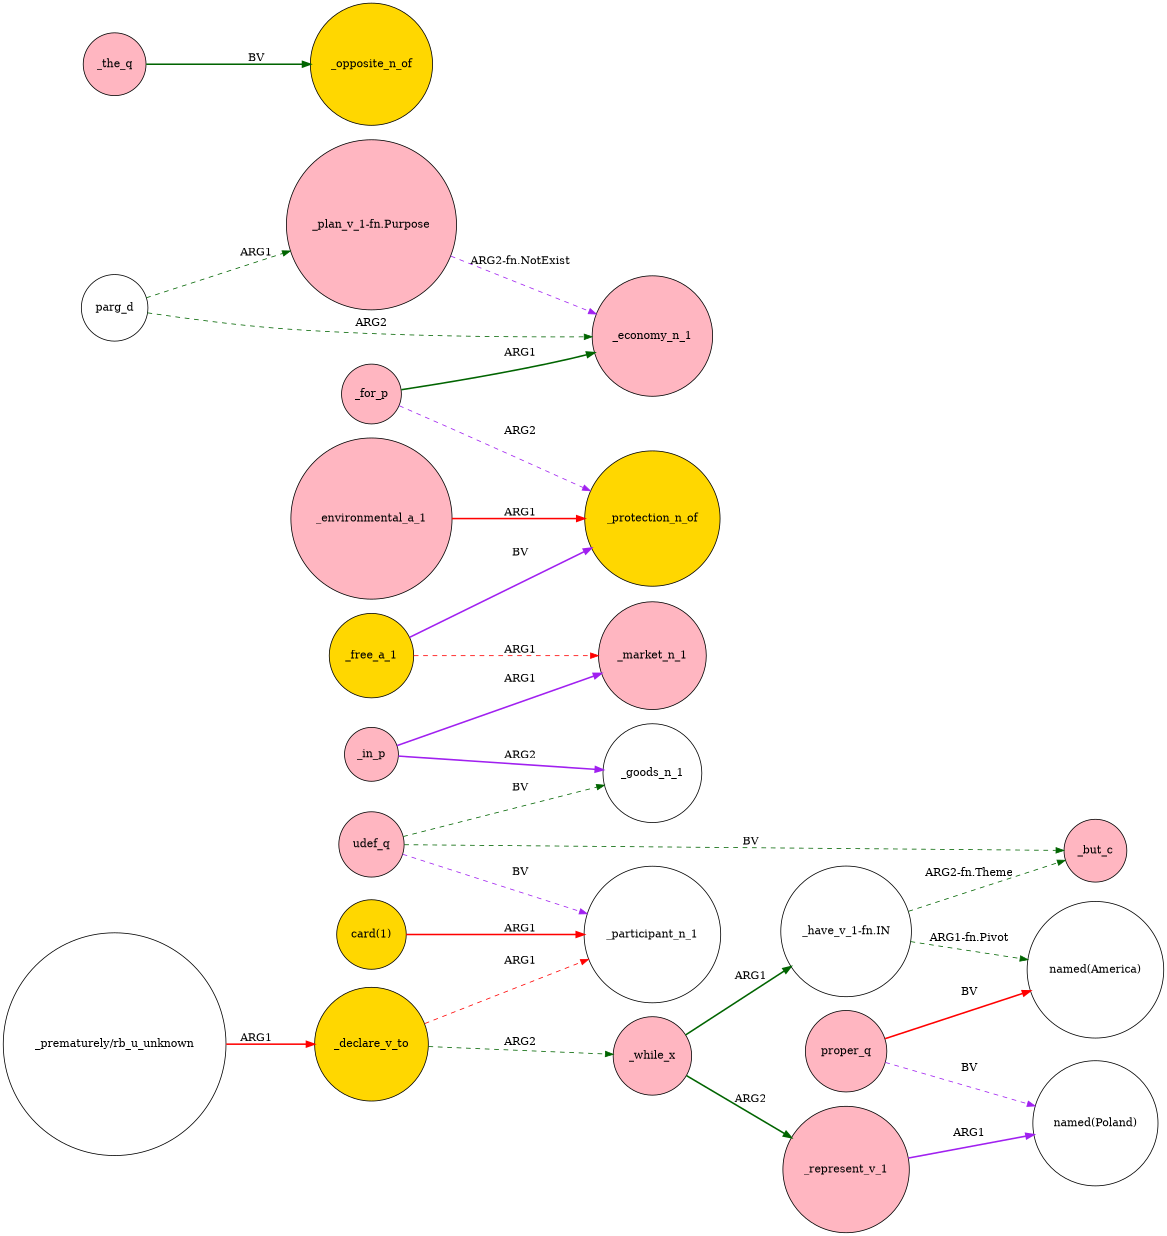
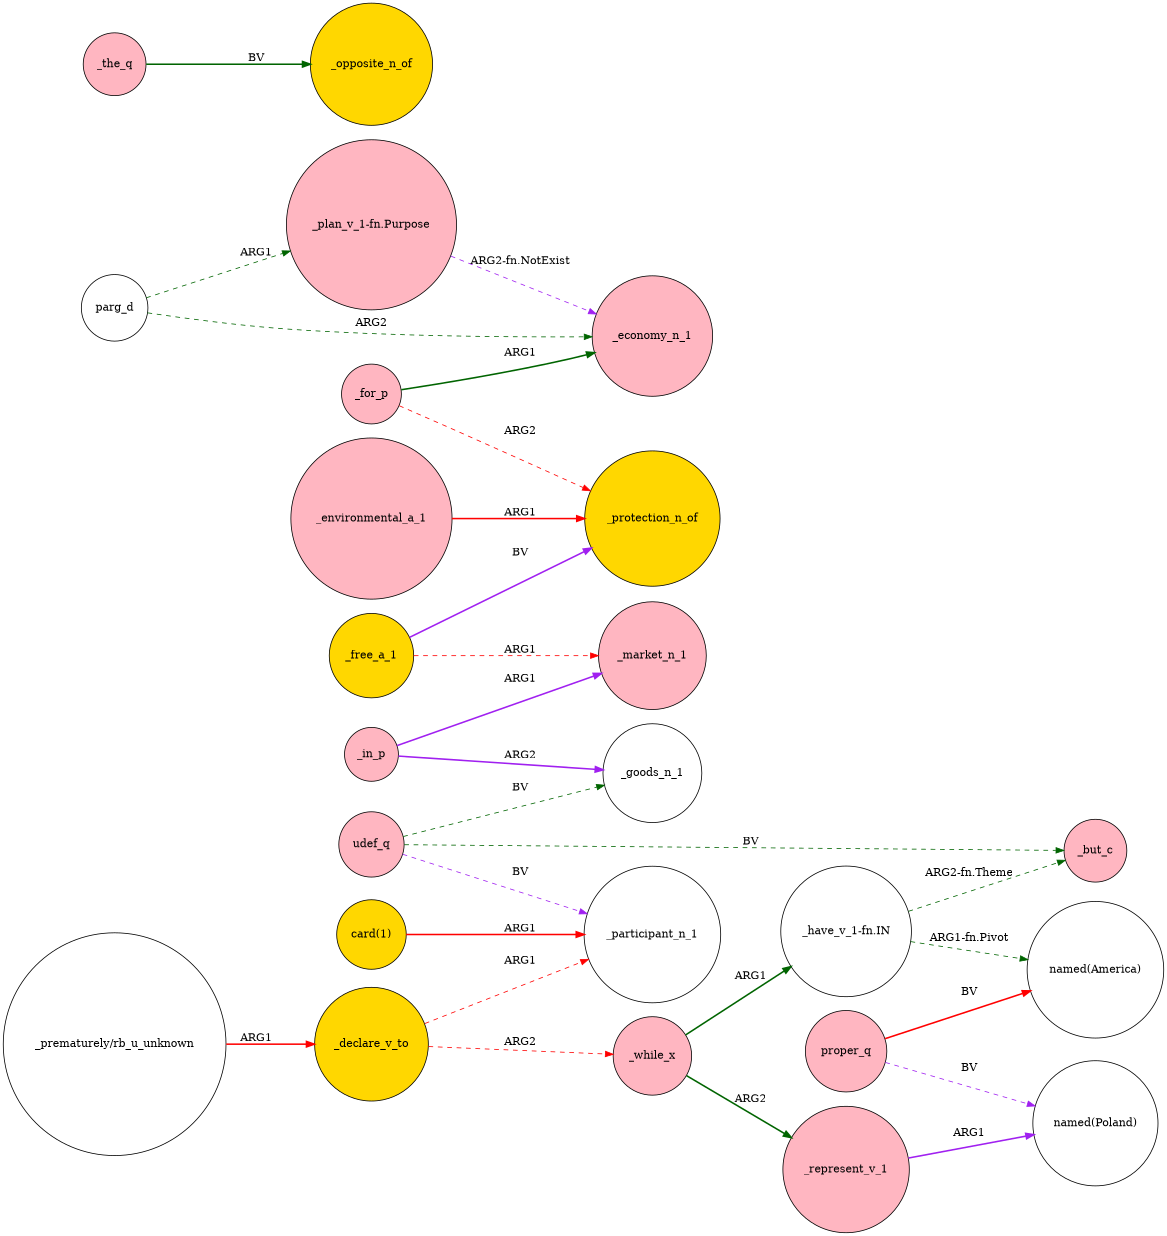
edge "_for_p" -> "_protection_n_of": color purple -> red
edge "_declare_v_to" -> "_while_x": color darkgreen -> red
